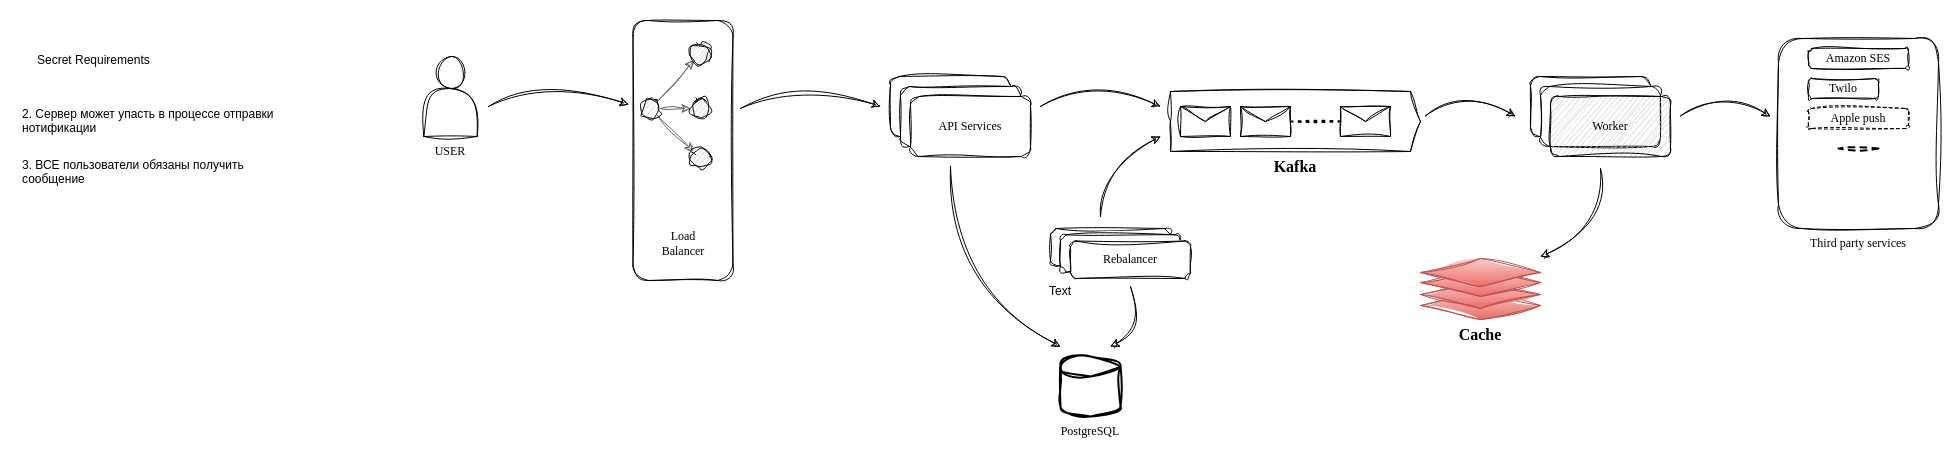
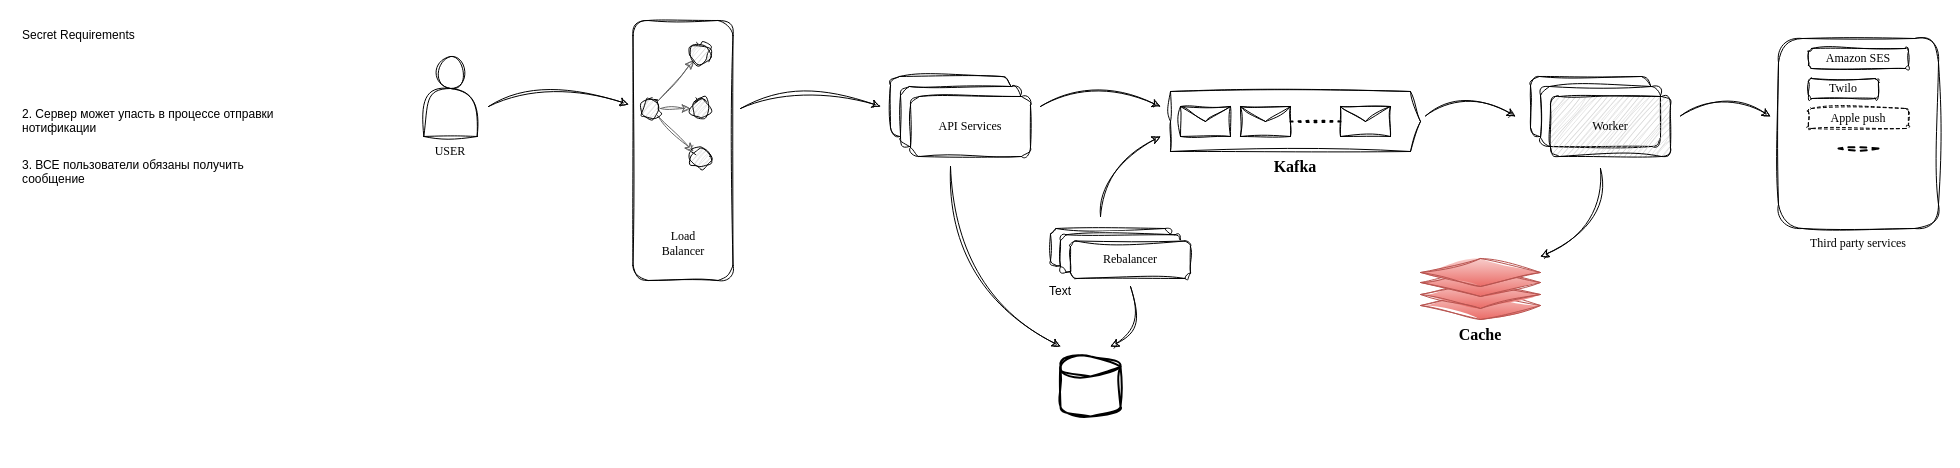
node "Secret Requirements": moved (106, 61) -> (91, 36)
node "PostgreSQL": removed
